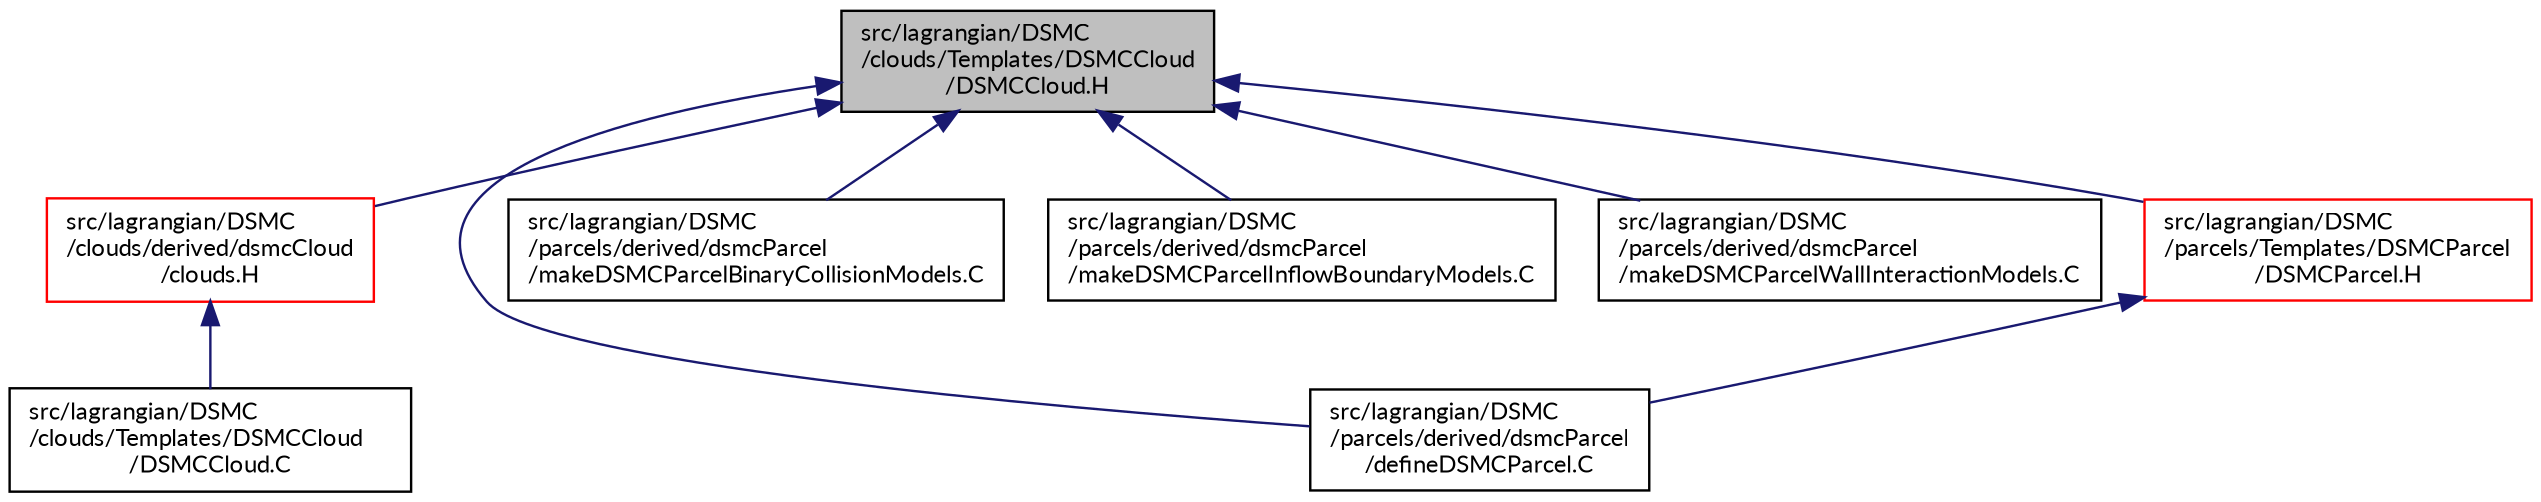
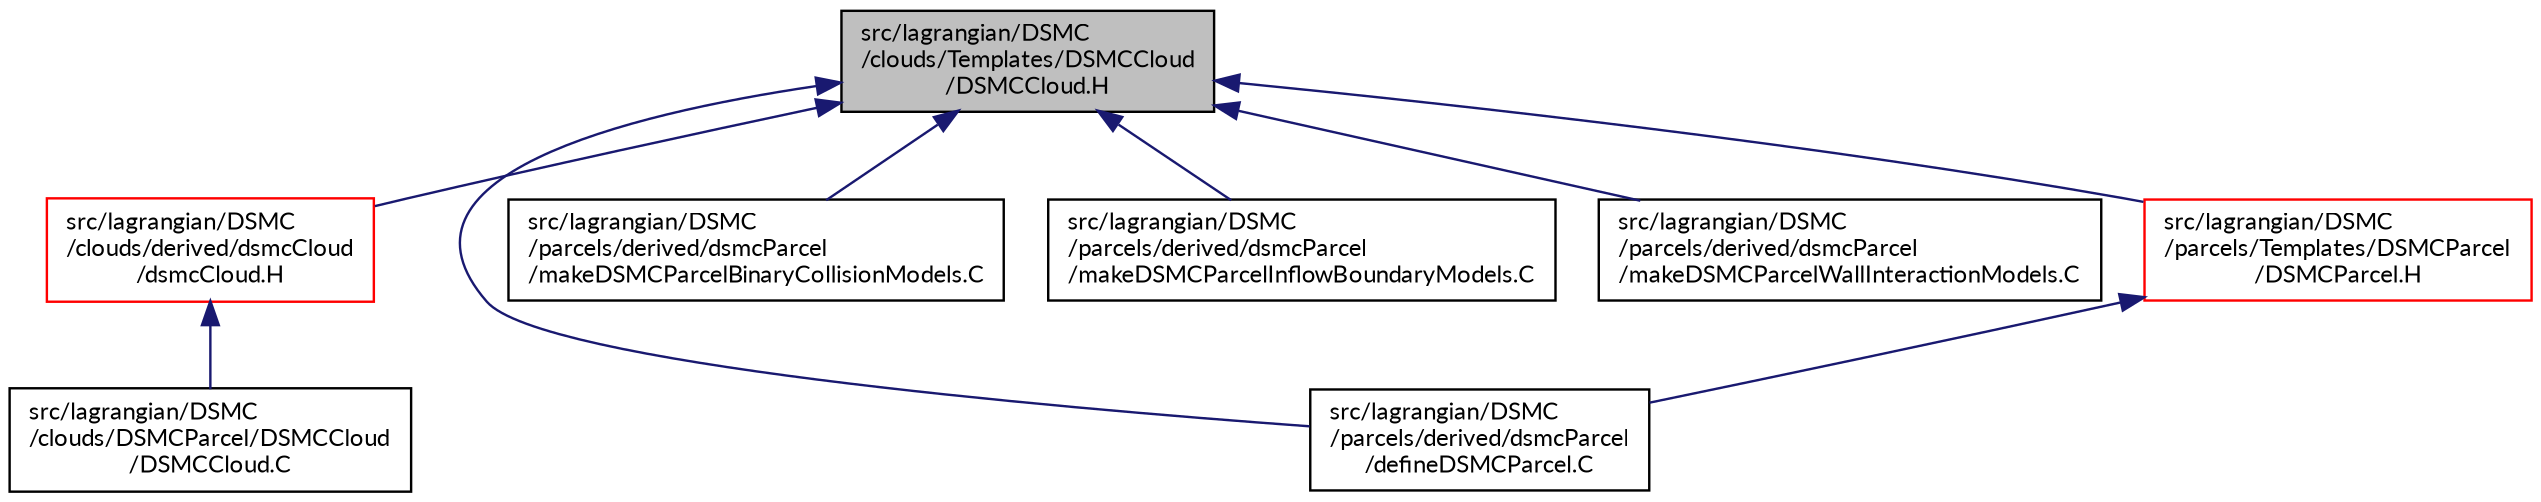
node "src/lagrangian/DSMC /clouds/derived/dsmcCloud /clouds.H": label "src/lagrangian/DSMC /clouds/derived/dsmcCloud /clouds.H" -> "src/lagrangian/DSMC /clouds/derived/dsmcCloud /dsmcCloud.H"
node "src/lagrangian/DSMC /clouds/Templates/DSMCCloud /DSMCCloud.C": label "src/lagrangian/DSMC /clouds/Templates/DSMCCloud /DSMCCloud.C" -> "src/lagrangian/DSMC /clouds/DSMCParcel/DSMCCloud /DSMCCloud.C"
